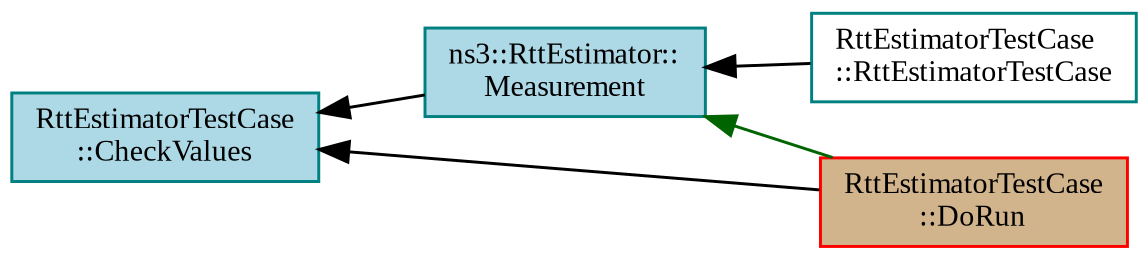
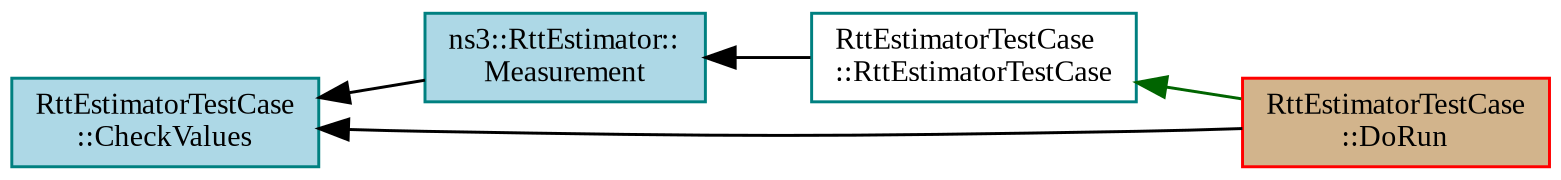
edge "RttEstimatorTestCase ::DoRun" -> "ns3::RttEstimator:: Measurement": now "RttEstimatorTestCase ::DoRun" -> "RttEstimatorTestCase ::RttEstimatorTestCase"
